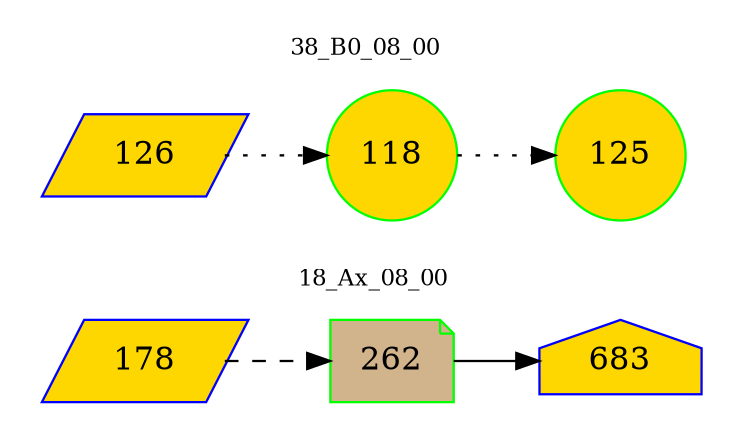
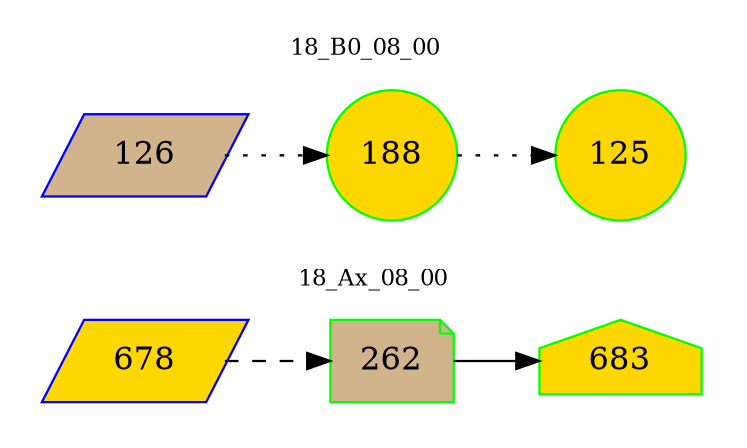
cluster "38_B0_08_00": label "38_B0_08_00" -> "18_B0_08_00"
node "126": fillcolor gold -> tan
node "118": label "118" -> "188"
node "178": label "178" -> "678"
node "683": color blue -> green
